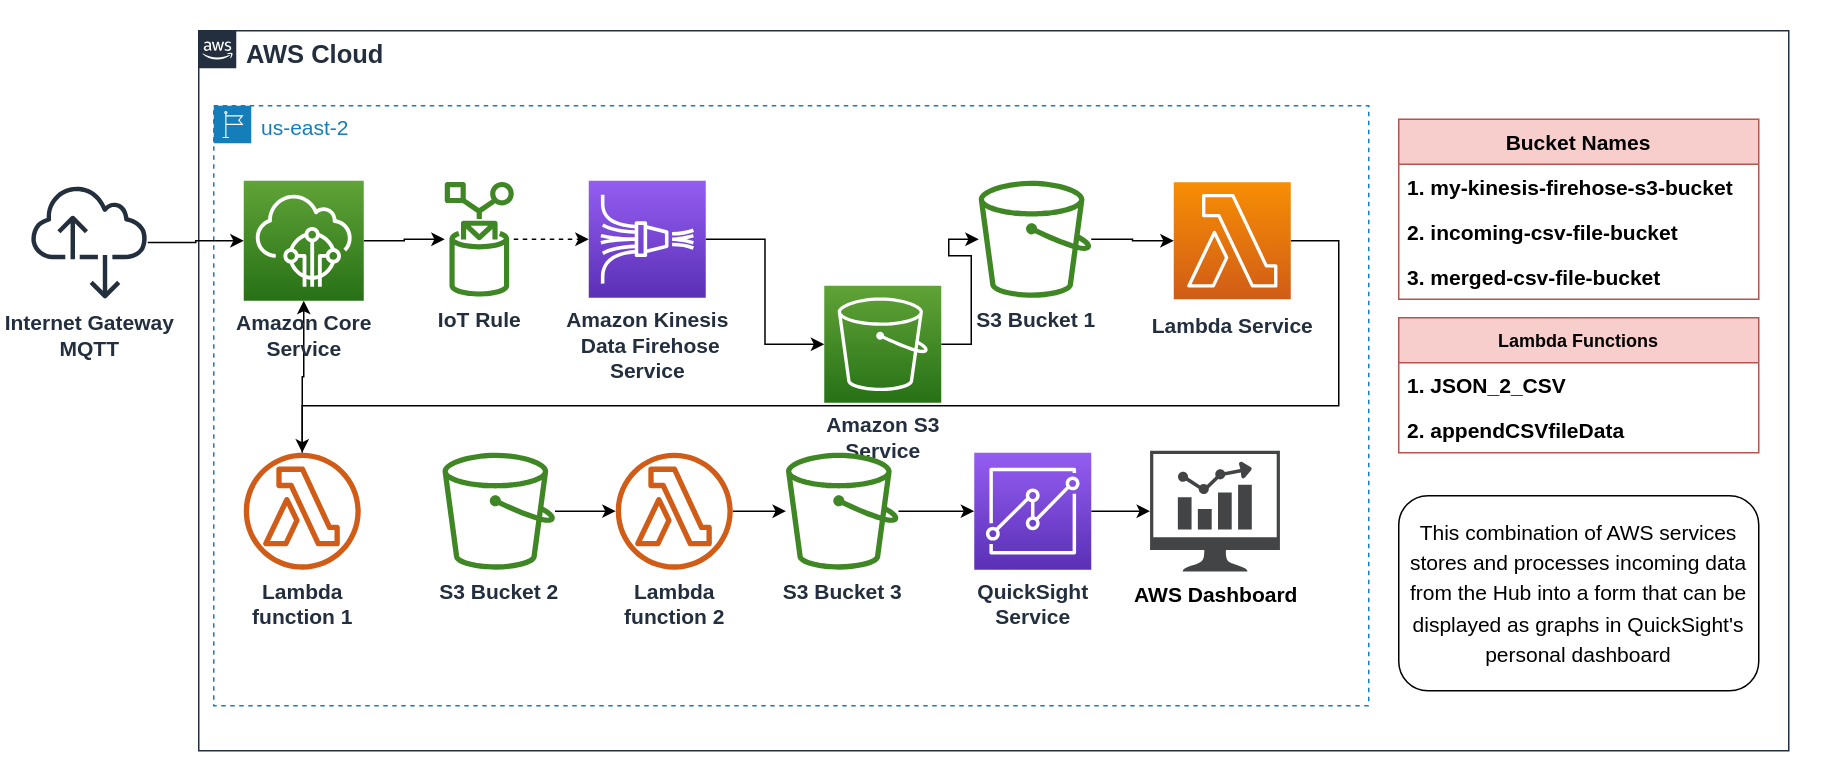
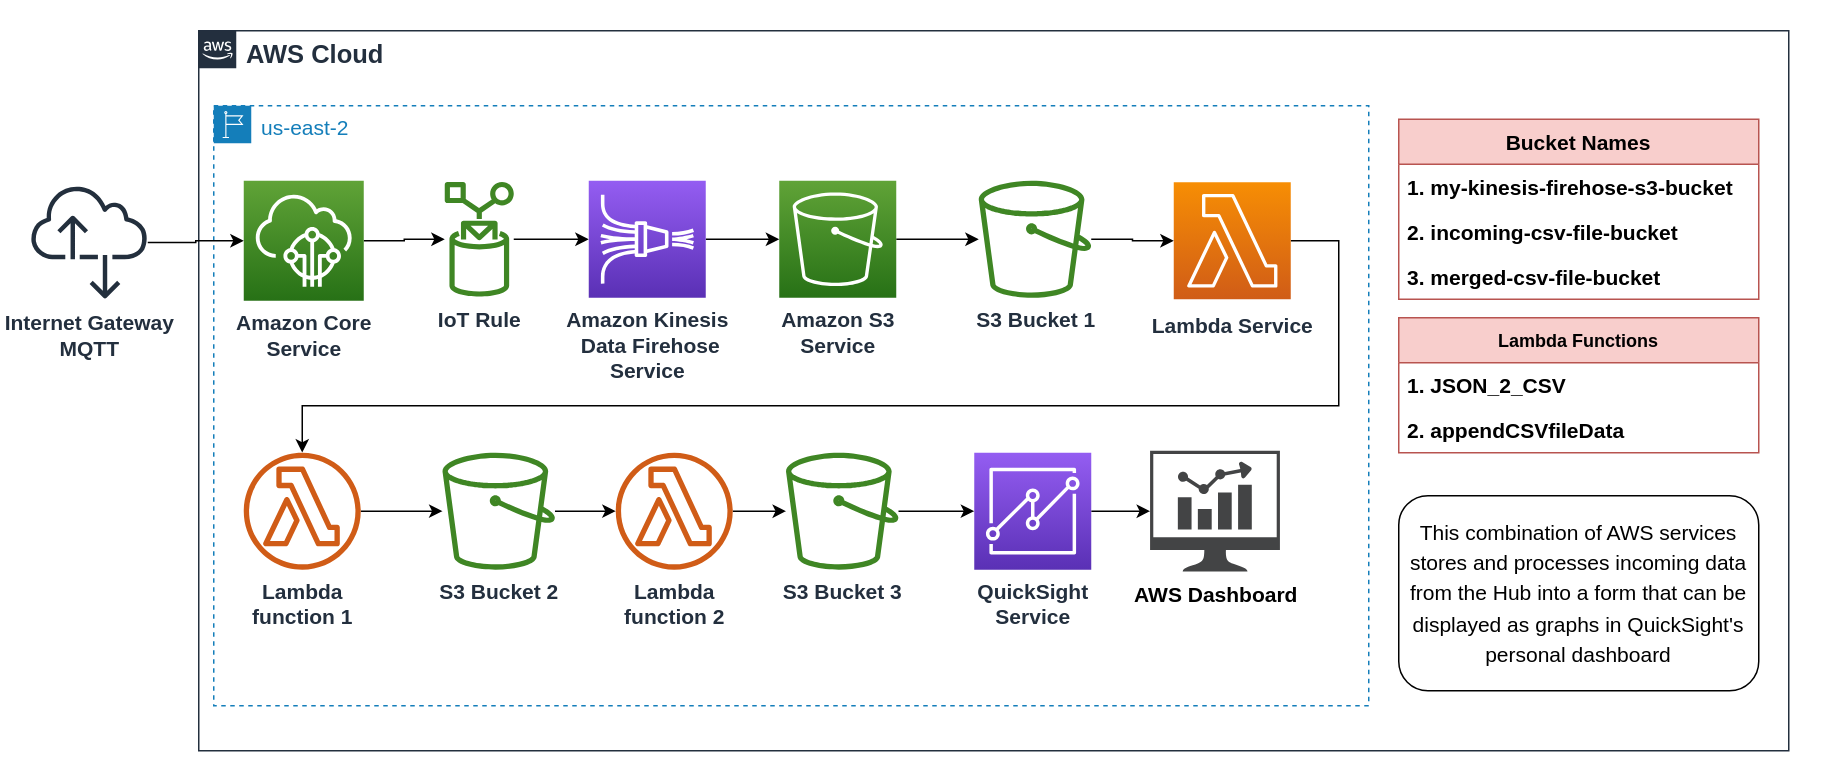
edge "IoT Rule" -> "Amazon Kinesis Data Firehose Service": style dashed -> solid
node "Amazon S3 Service": moved (883, 344) -> (838, 239)
edge "Lambda function 1" -> "Amazon Core Service": now "Lambda function 1" -> "S3 Bucket 2"
